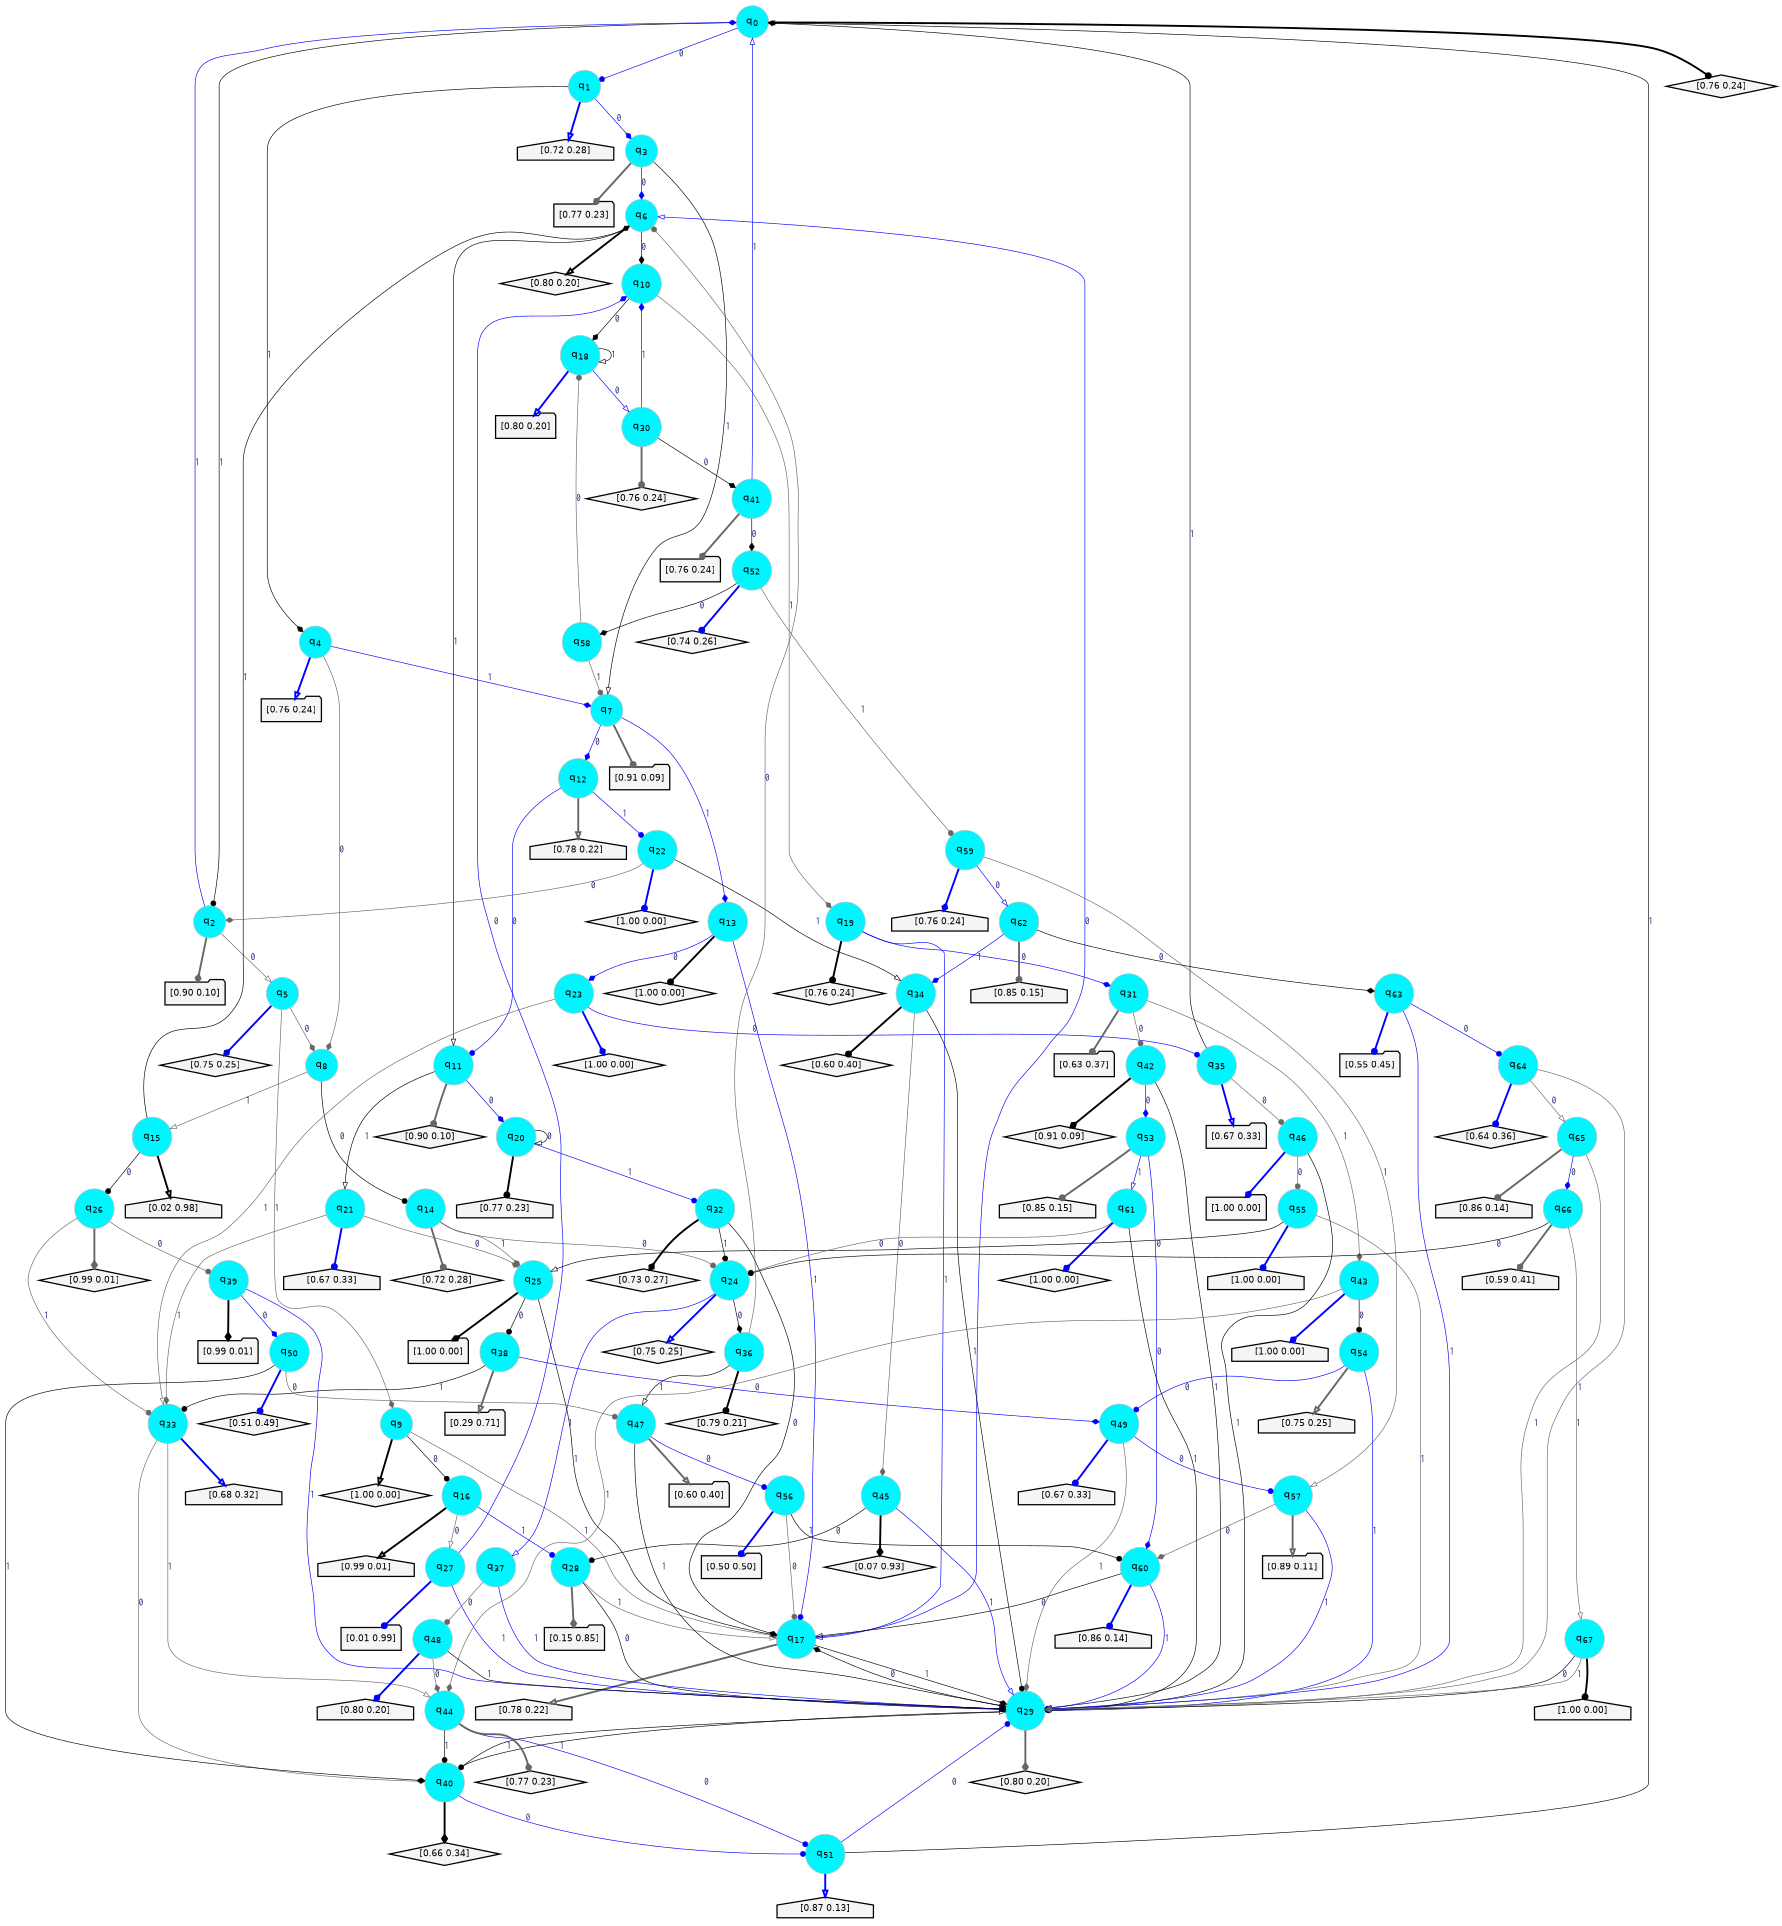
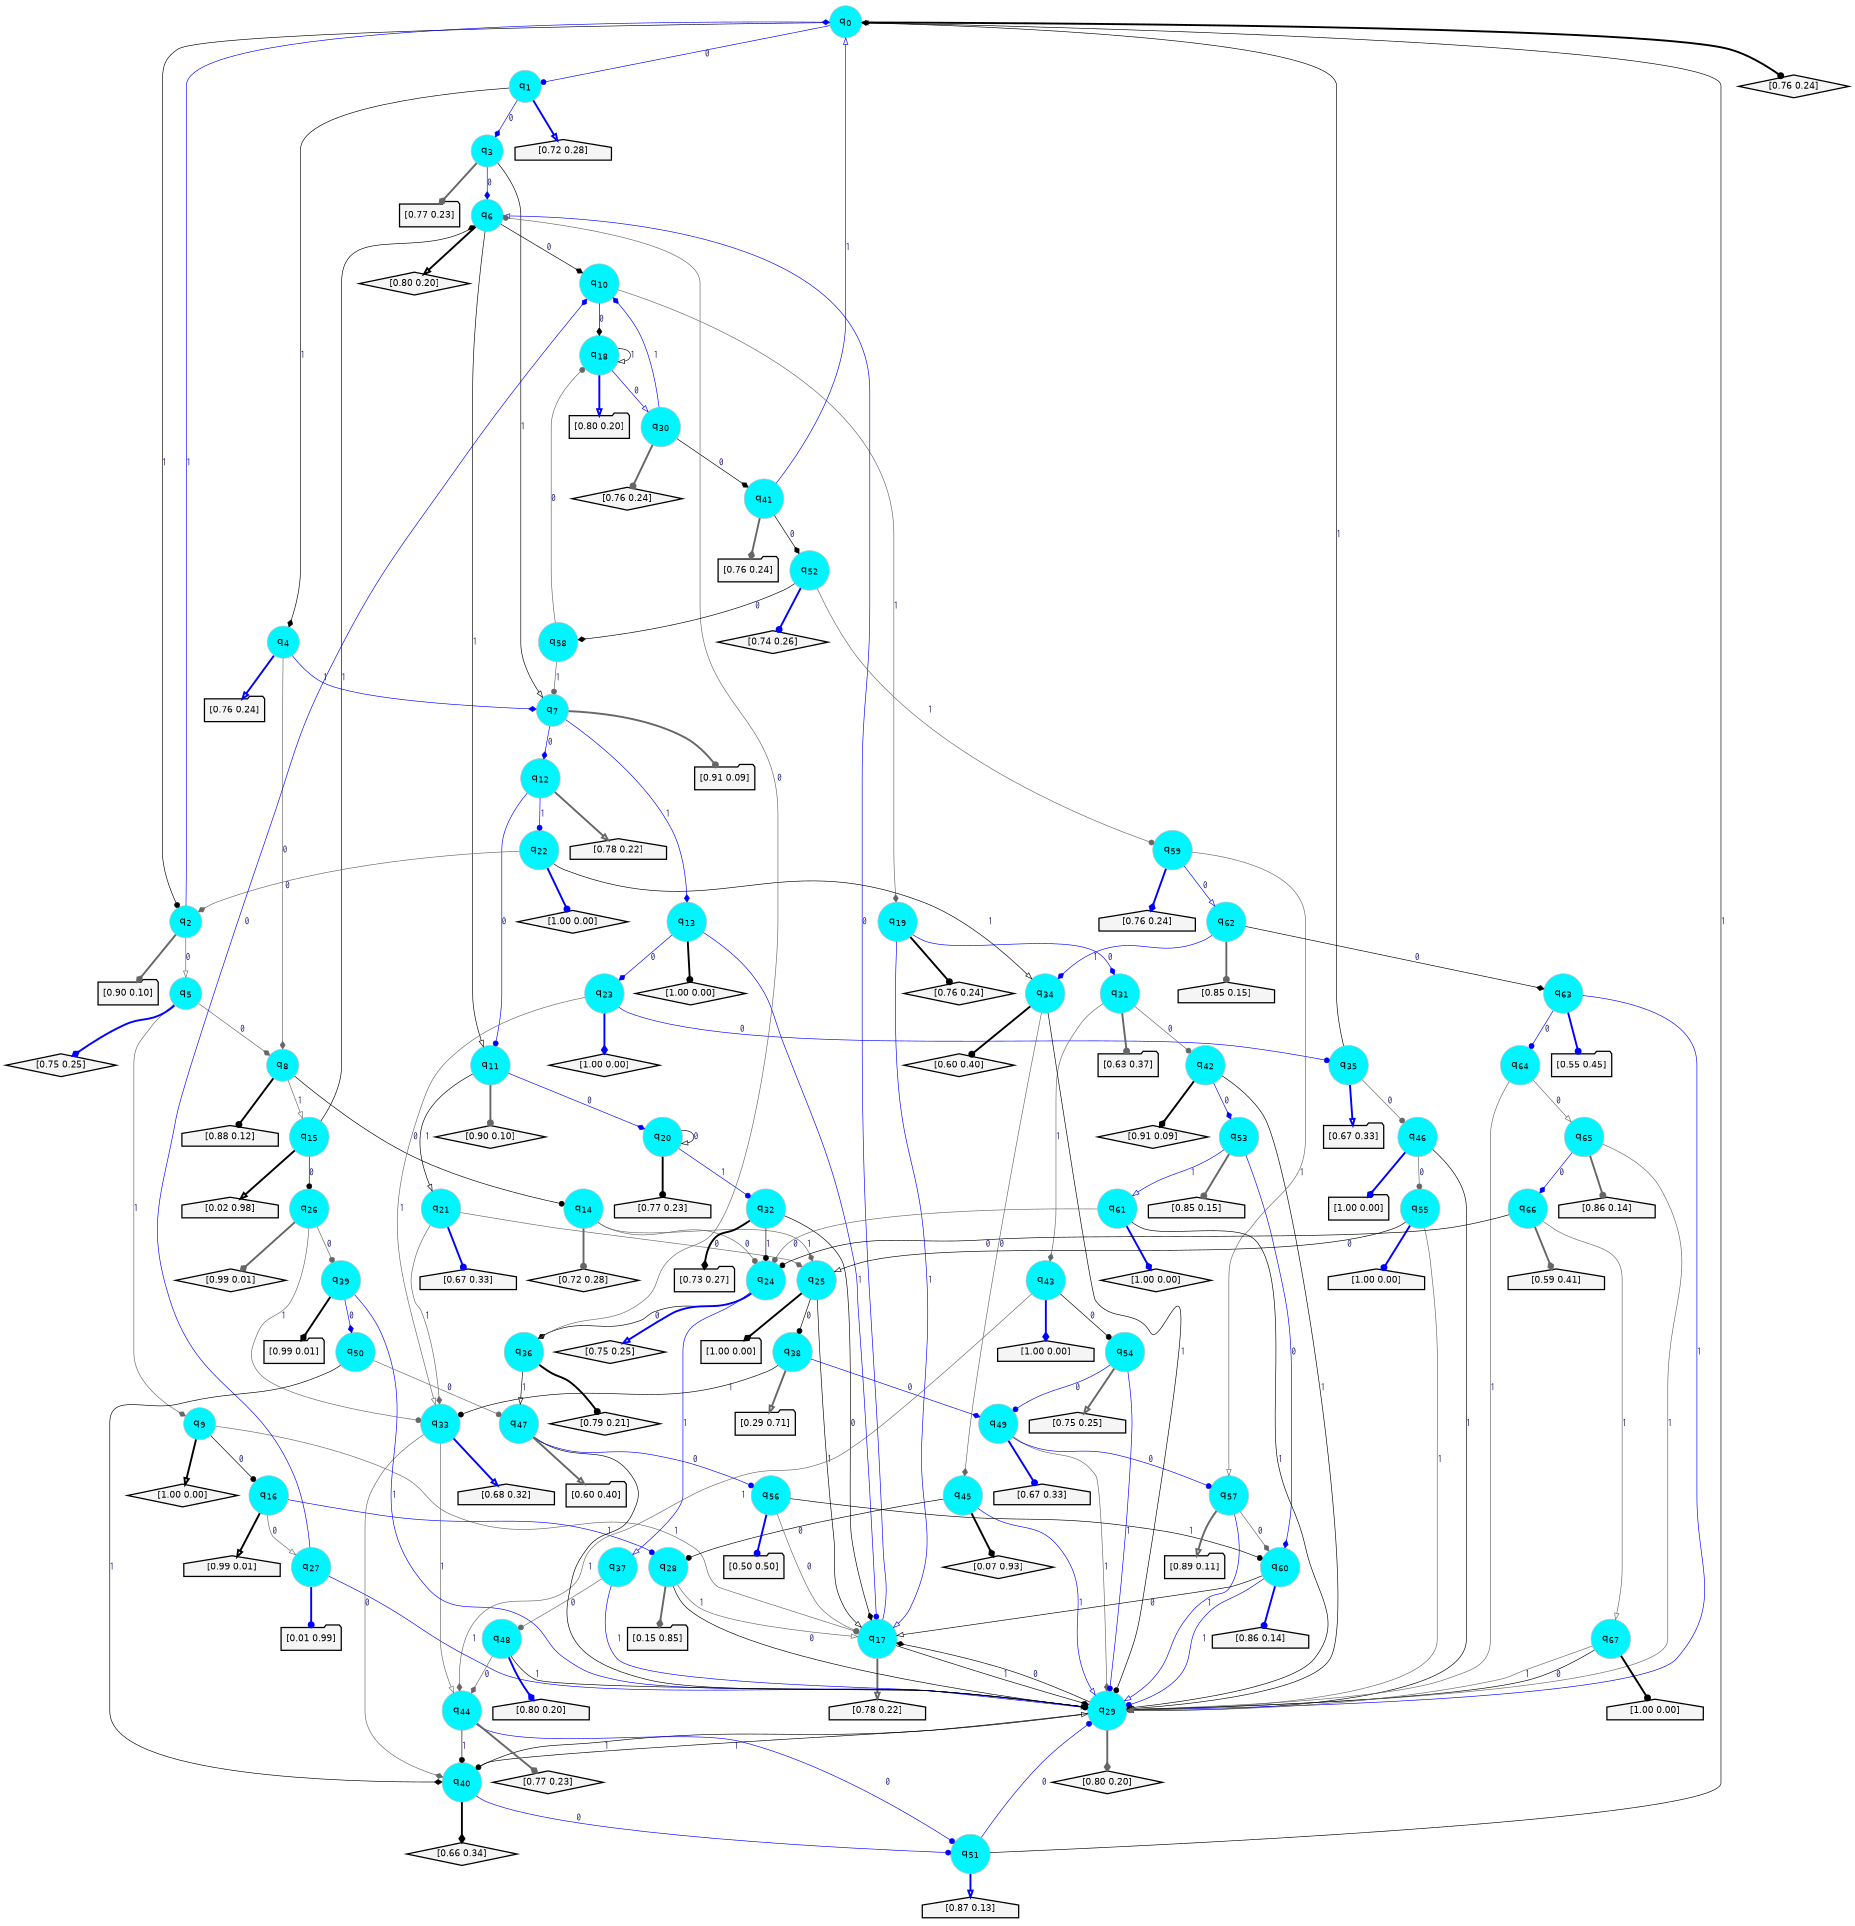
node "[0.88 0.12]": added
node "[0.64 0.36]": removed
node "[0.73 0.27]": shape diamond -> folder
node "[0.51 0.49]": removed
